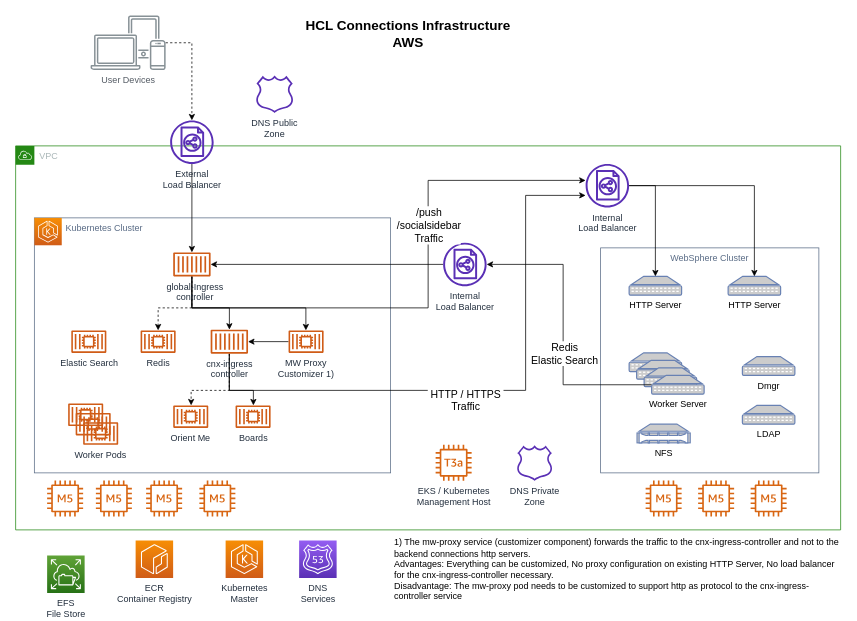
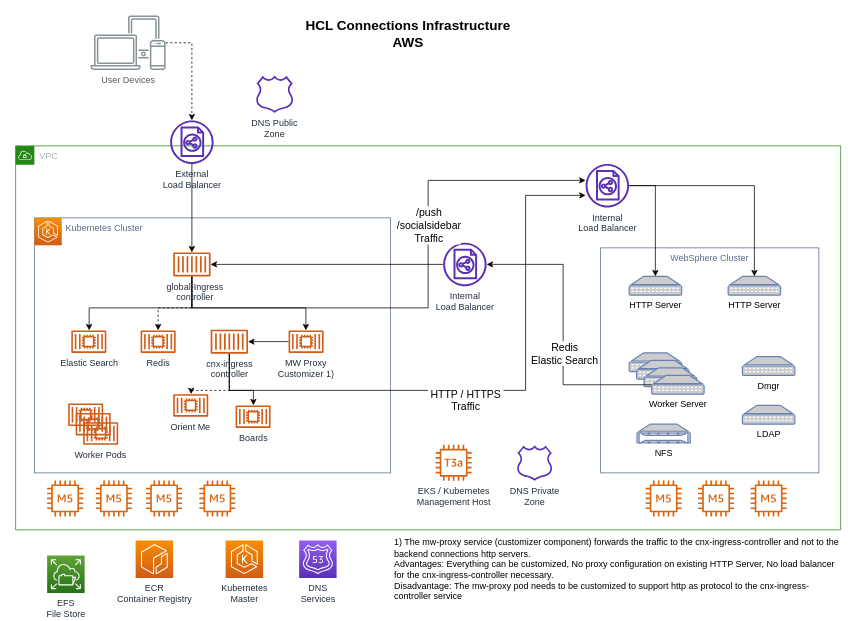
edge "global-Ingress controller" -> "Elastic Search": added
edge "global-Ingress controller" -> "cnx-ingress controller": removed
node "Orient Me": moved (190, 417) -> (190, 405)
